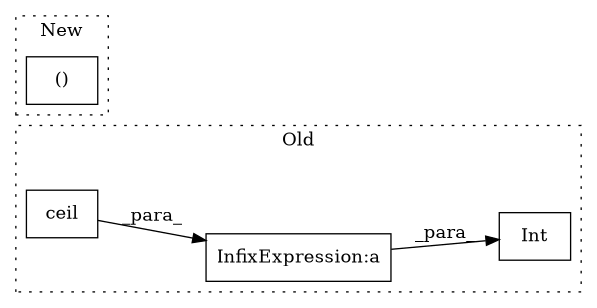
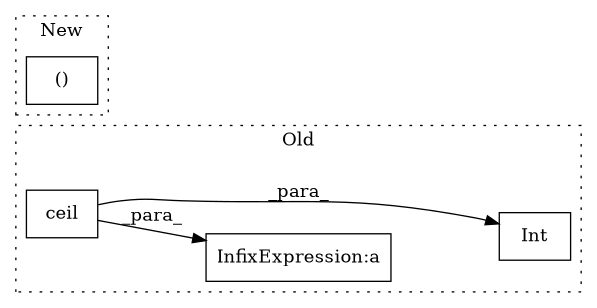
edge "InfixExpression:a" -> "Int": now "ceil" -> "Int"
